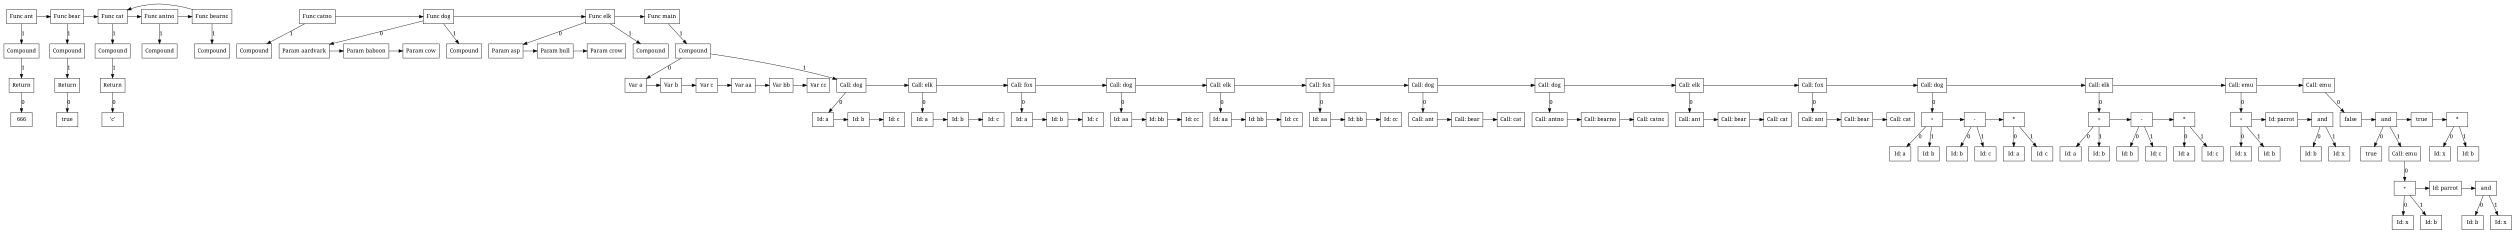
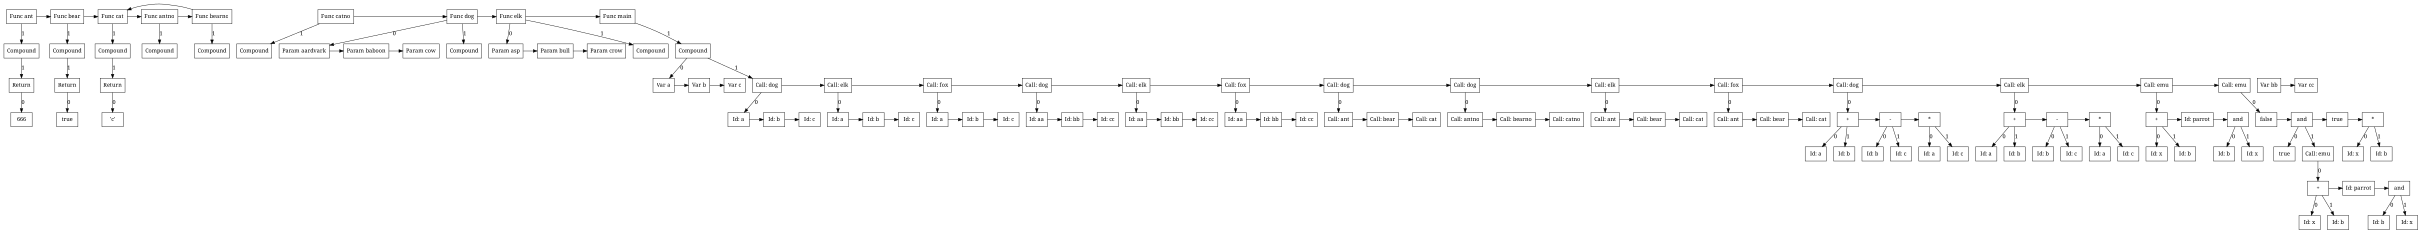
node "Var aa": removed
